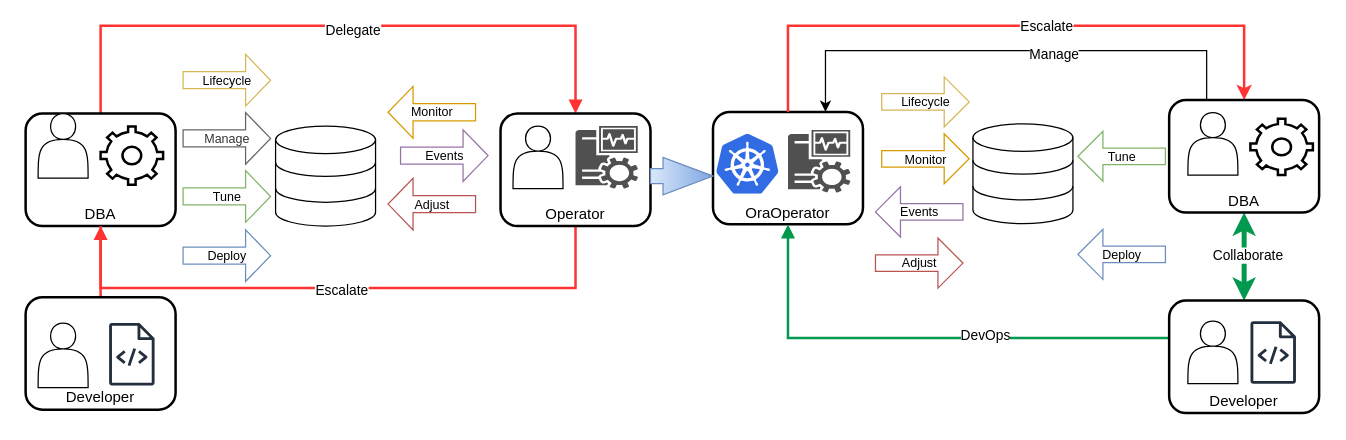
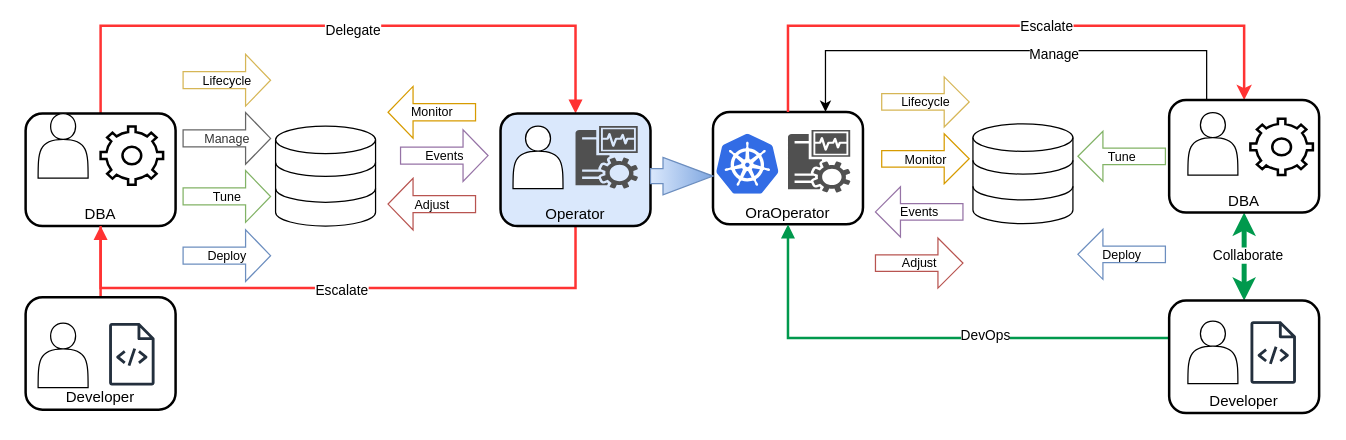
node "Operator": fillcolor #ffffff -> #dae8fc
